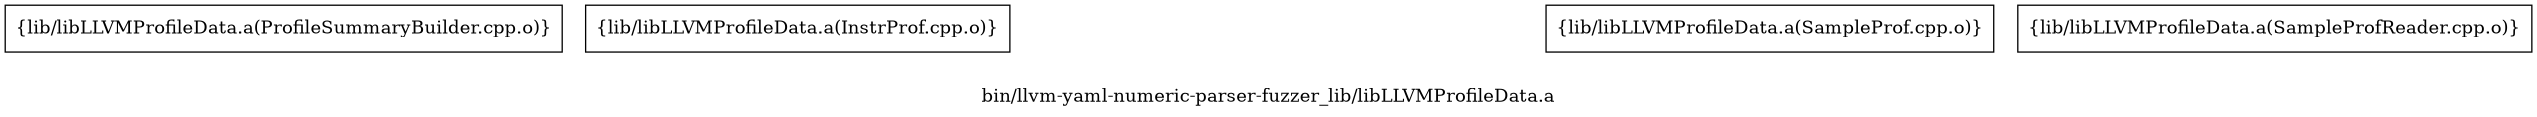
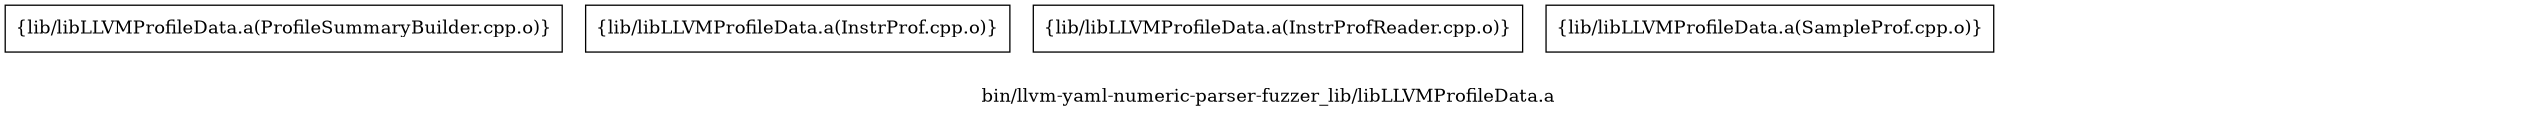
node "{lib/libLLVMProfileData.a(InstrProfReader.cpp.o)}": added
node "{lib/libLLVMProfileData.a(SampleProfReader.cpp.o)}": removed
